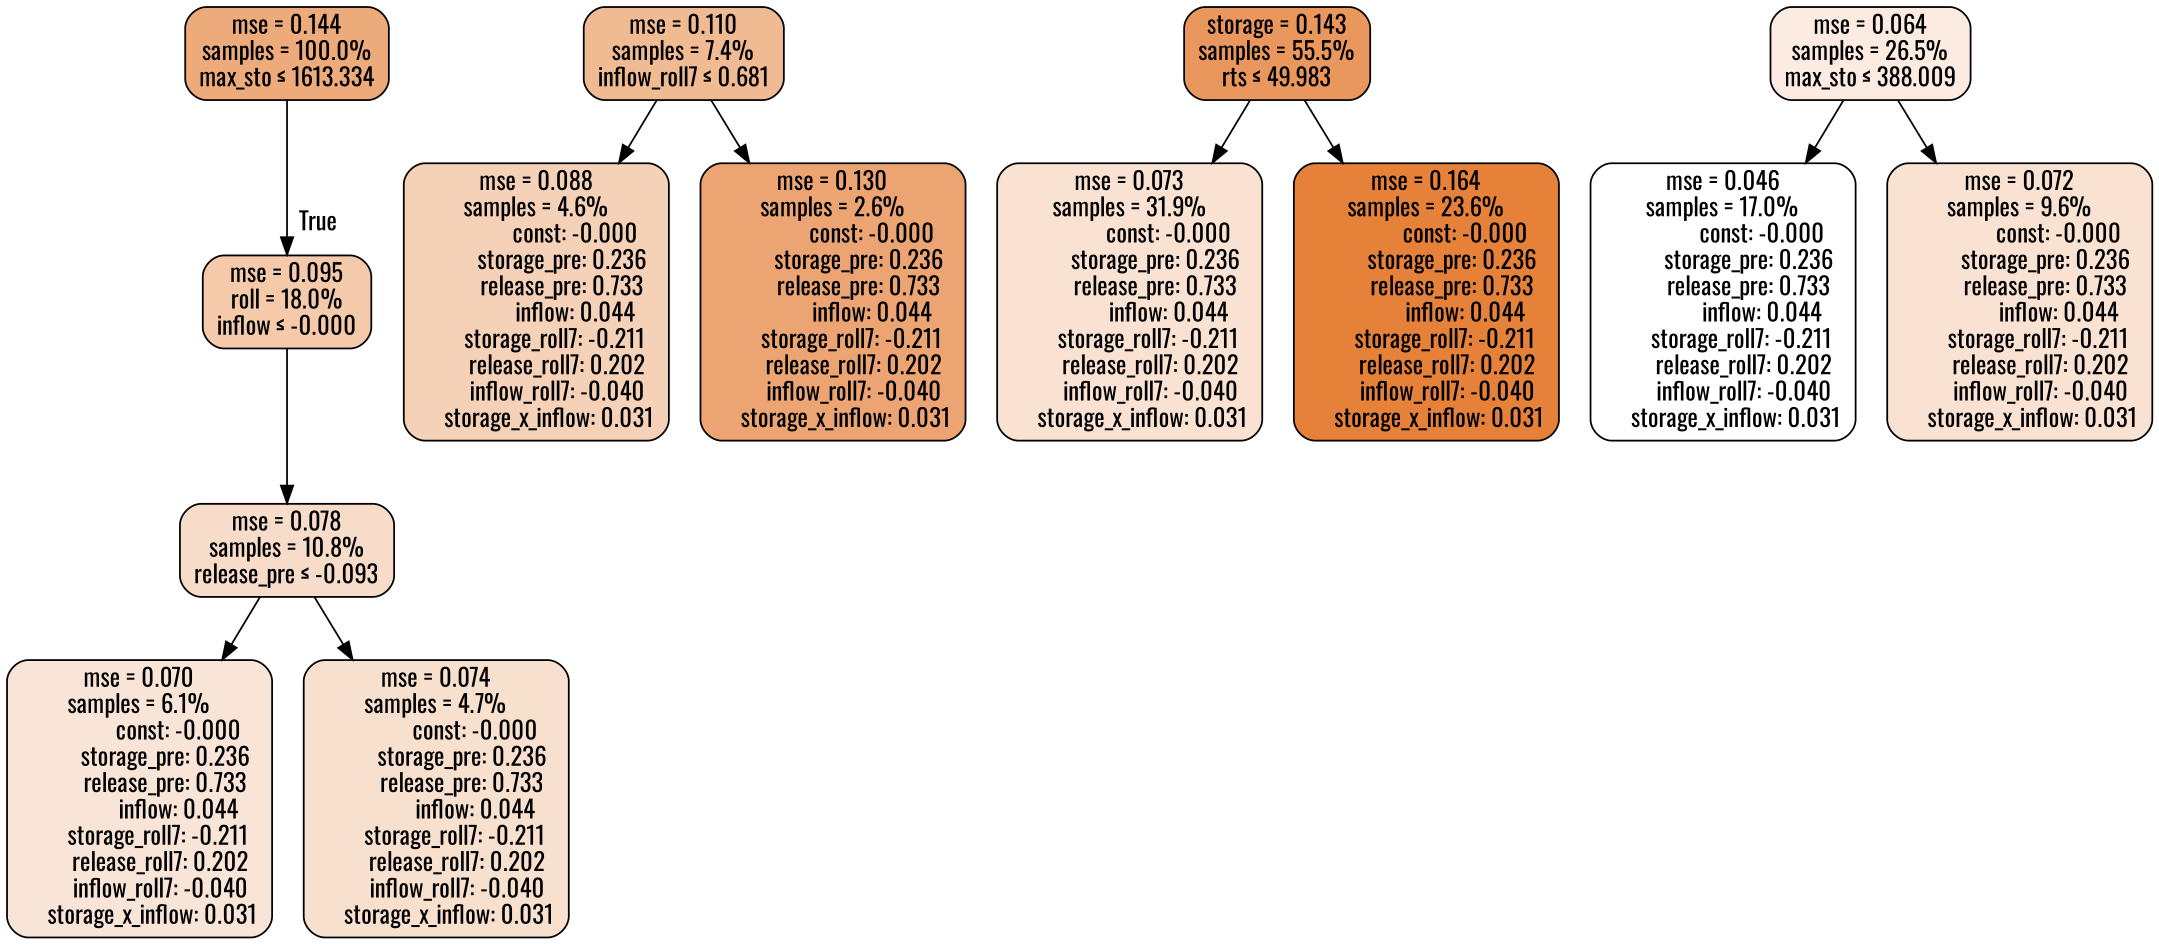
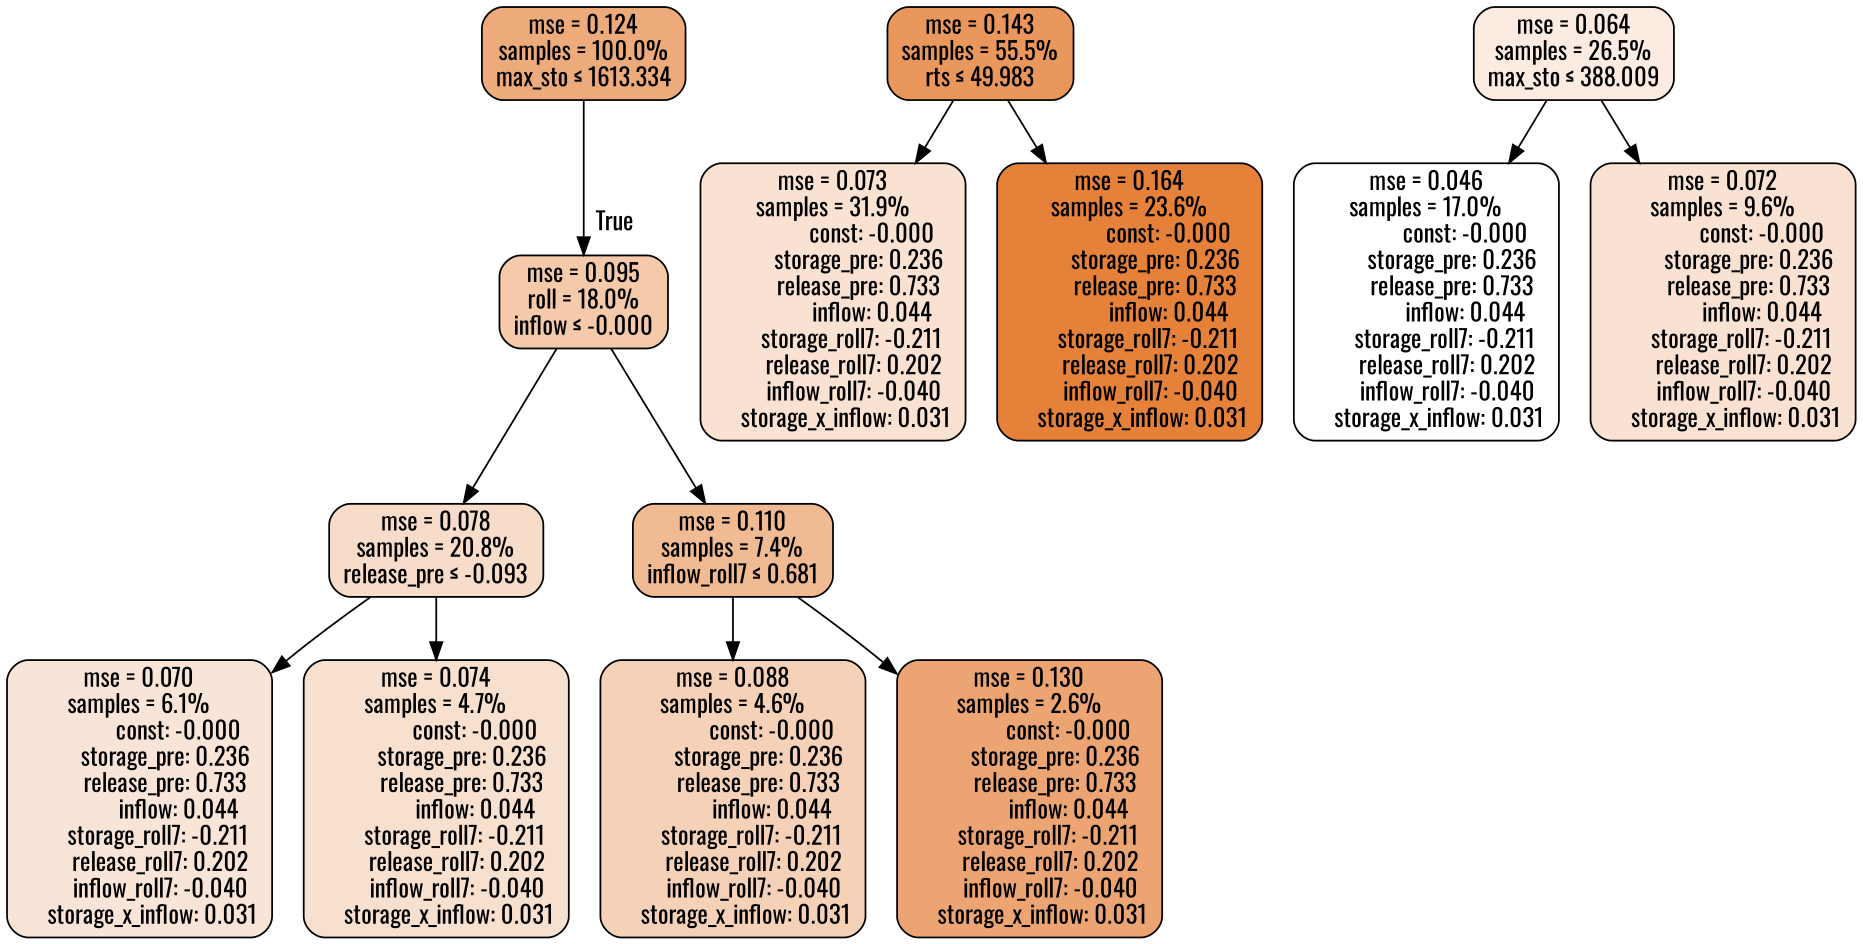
node "mse = 0.144 samples = 100.0% max_sto ≤ 1613.334": label "mse = 0.144 samples = 100.0% max_sto ≤ 1613.334" -> "mse = 0.124 samples = 100.0% max_sto ≤ 1613.334"
node "storage = 0.143 samples = 55.5% rts ≤ 49.983": label "storage = 0.143 samples = 55.5% rts ≤ 49.983" -> "mse = 0.143 samples = 55.5% rts ≤ 49.983"
edge "mse = 0.095 roll = 18.0% inflow ≤ -0.000" -> "mse = 0.110 samples = 7.4% inflow_roll7 ≤ 0.681": added
node "mse = 0.078 samples = 10.8% release_pre ≤ -0.093": label "mse = 0.078 samples = 10.8% release_pre ≤ -0.093" -> "mse = 0.078 samples = 20.8% release_pre ≤ -0.093"
